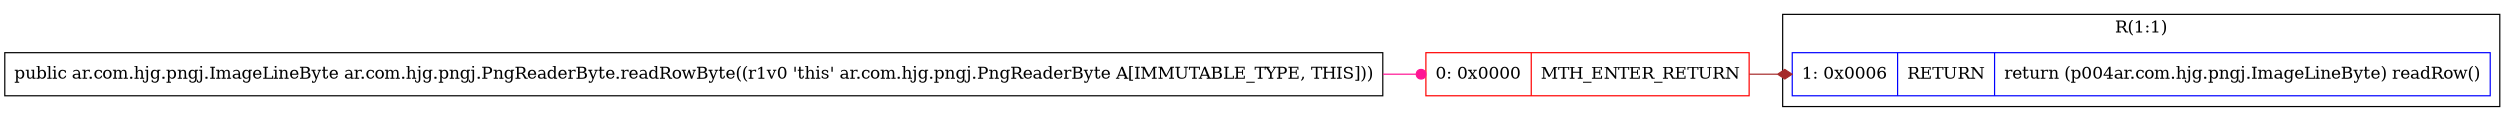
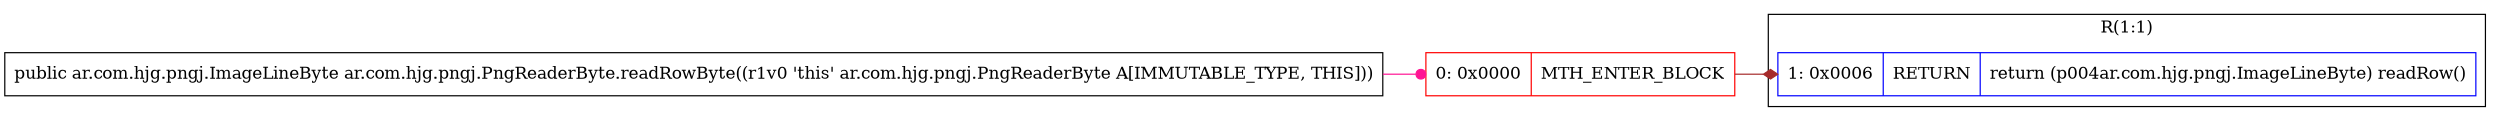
node "0: 0x0000": text "MTH_ENTER_RETURN" -> "MTH_ENTER_BLOCK"
